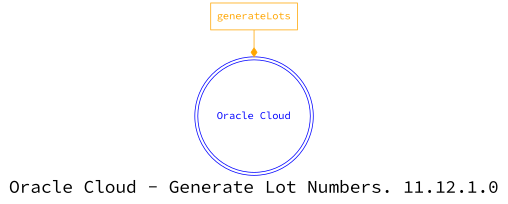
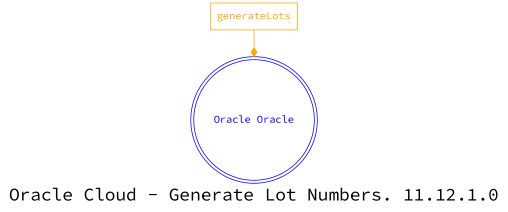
node "Oracle Cloud": label "Oracle Cloud" -> "Oracle Oracle"
